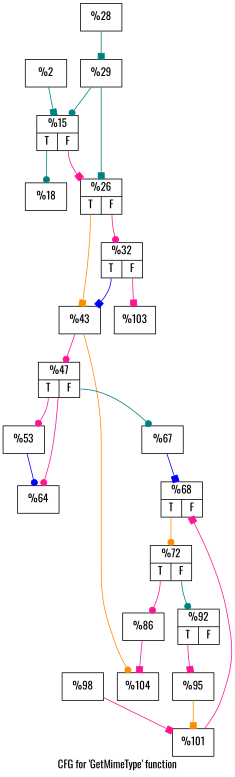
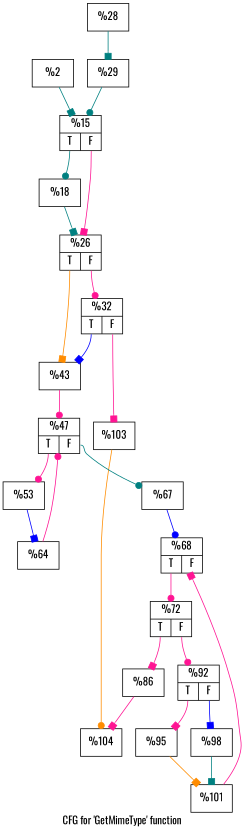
edge "%29" -> "%26": now "%18" -> "%26"
edge "%47" -> "%64": reversed
edge "%67" -> "%68": arrowhead box -> dot
edge "%53" -> "%64": arrowhead dot -> box
edge "%43" -> "%104": now "%103" -> "%104"
edge "%68" -> "%72": color darkorange -> deeppink
edge "%72" -> "%92": color teal -> deeppink
edge "%72" -> "%86": arrowhead dot -> box
edge "%92" -> "%98": added
edge "%98" -> "%101": color deeppink -> teal
